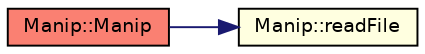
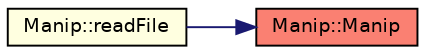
edge "Manip::Manip" -> "Manip::readFile": reversed
